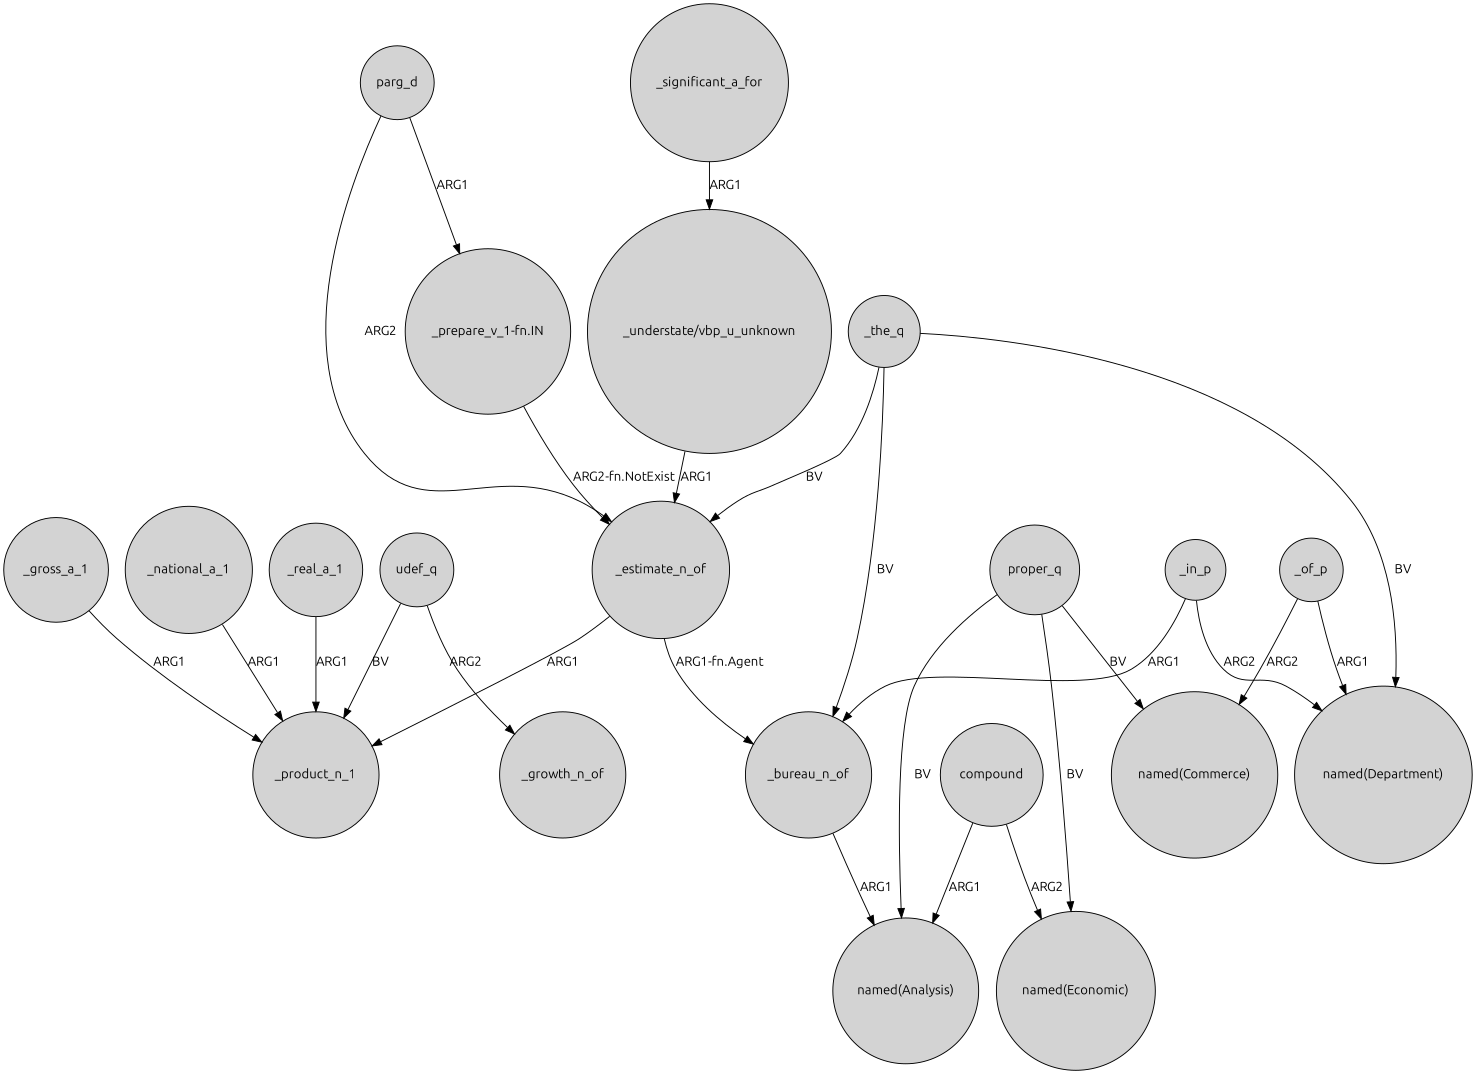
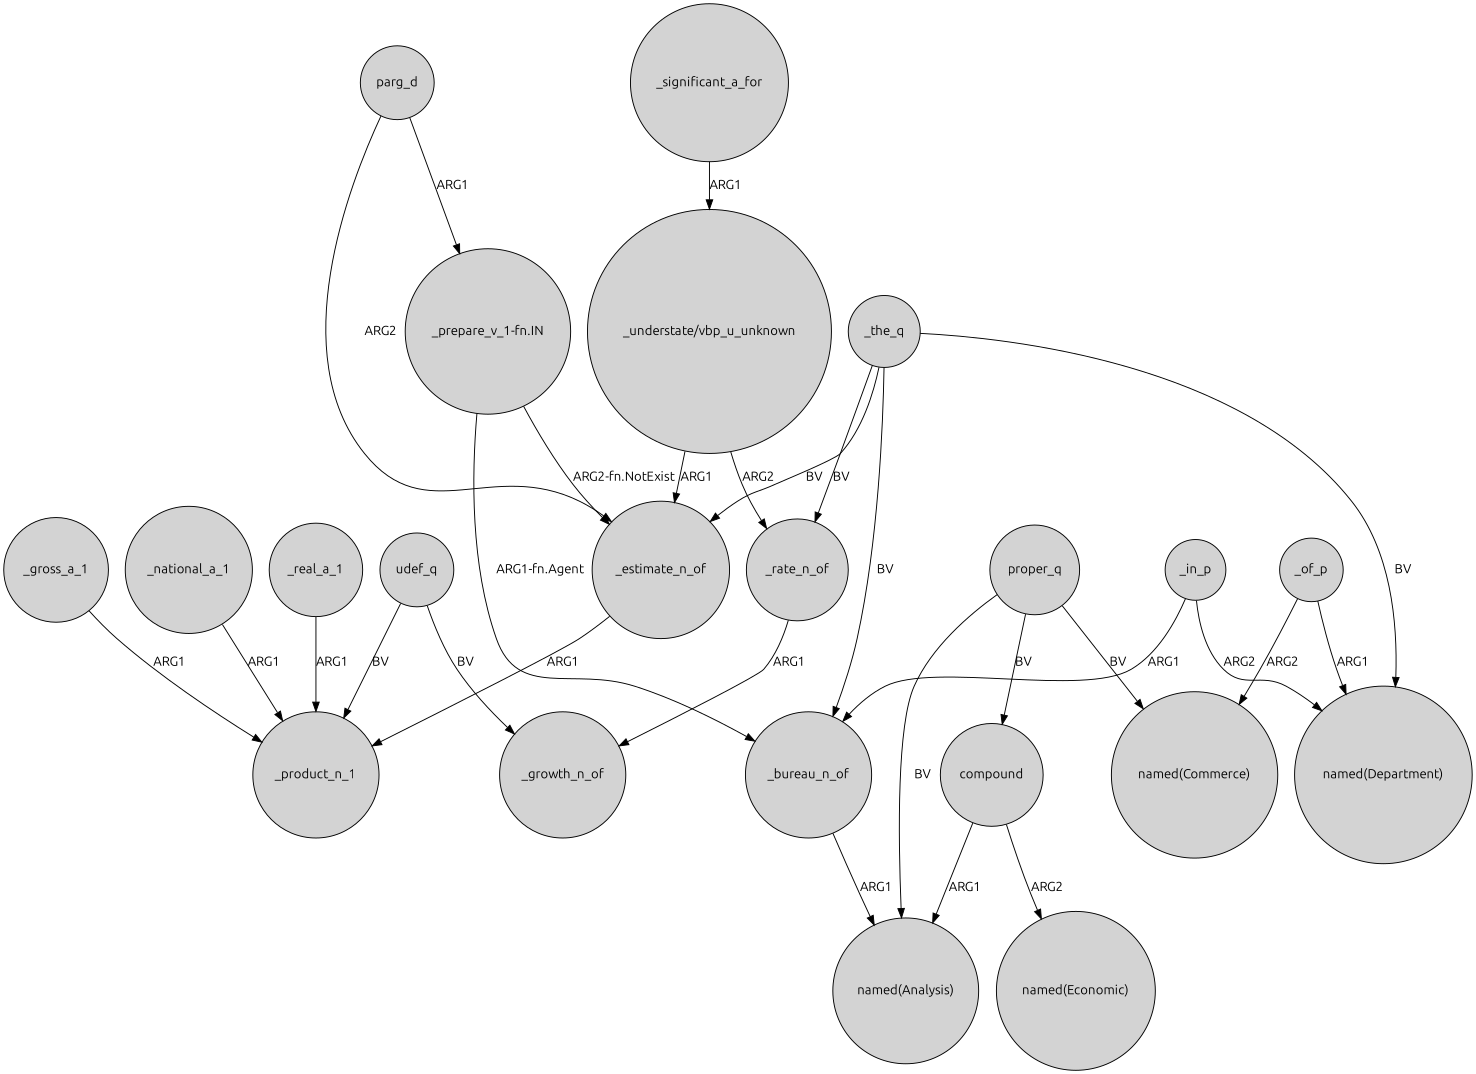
node "_rate_n_of": added
edge "udef_q" -> "_growth_n_of": label "ARG2" -> "BV"
edge "_estimate_n_of" -> "_bureau_n_of": now "_prepare_v_1-fn.IN" -> "_bureau_n_of"
edge "proper_q" -> "named(Economic)": now "proper_q" -> "compound"
